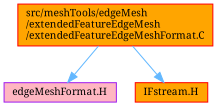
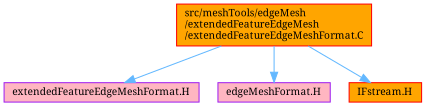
node "extendedFeatureEdgeMeshFormat.H": added
